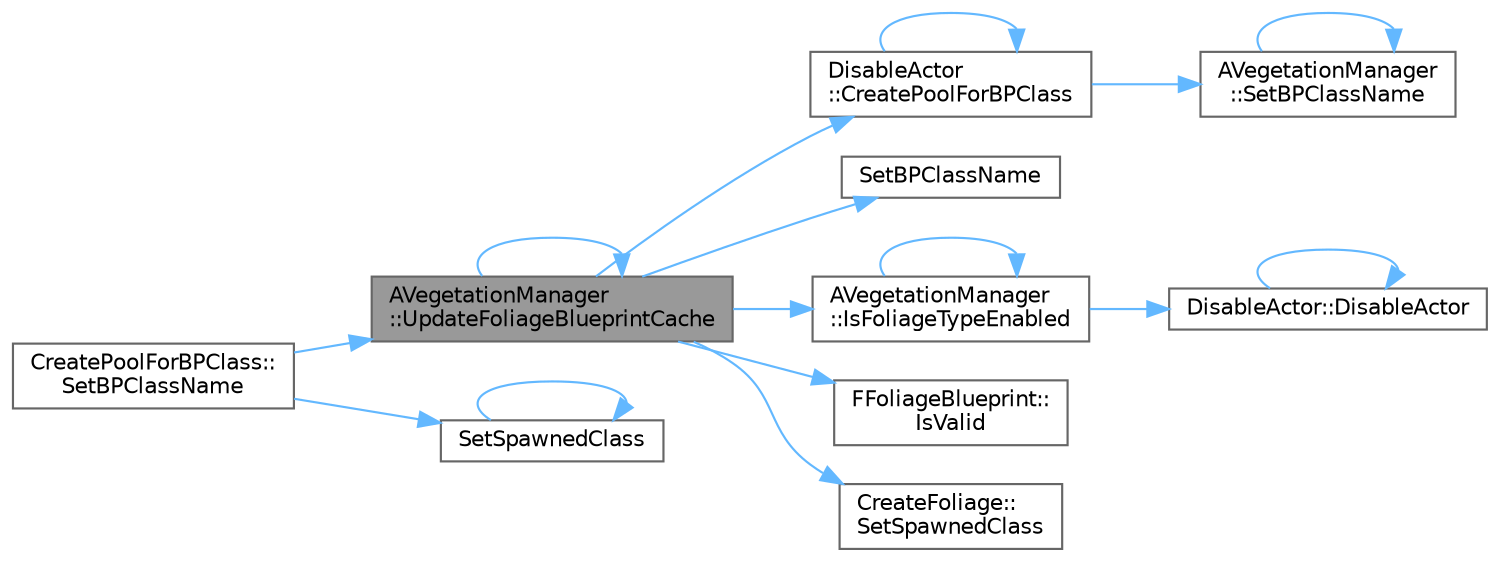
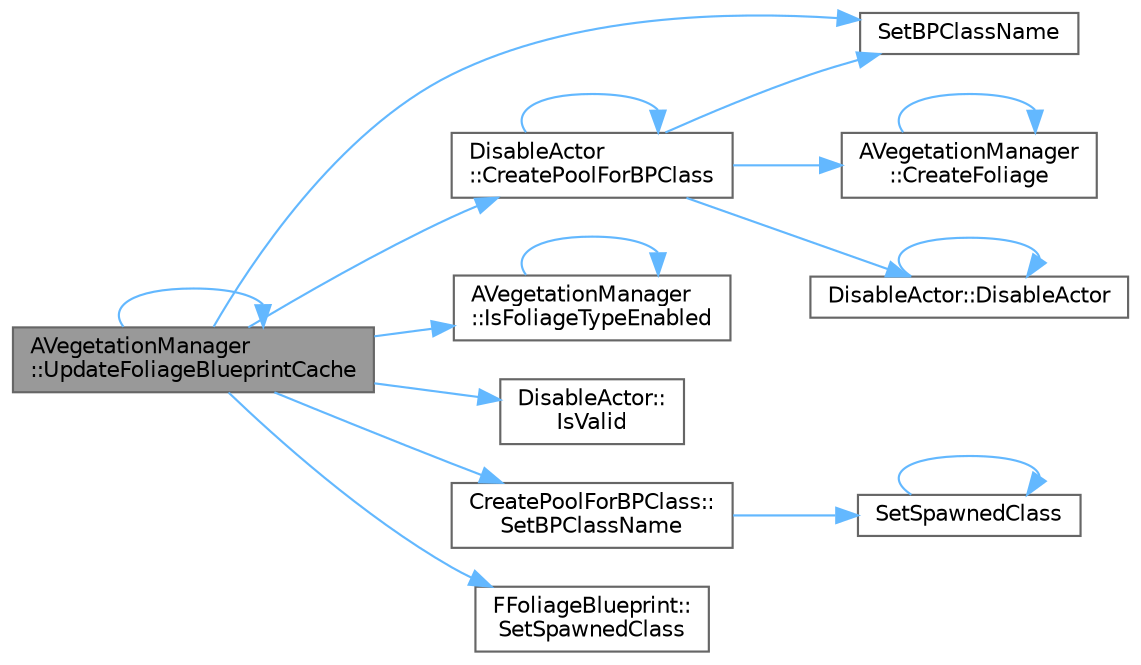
node "AVegetationManager ::SetBPClassName": label "AVegetationManager ::SetBPClassName" -> "AVegetationManager ::CreateFoliage"
edge "DisableActor ::CreatePoolForBPClass" -> "SetBPClassName": added
edge "AVegetationManager ::IsFoliageTypeEnabled" -> "DisableActor::DisableActor": now "DisableActor ::CreatePoolForBPClass" -> "DisableActor::DisableActor"
edge "CreatePoolForBPClass:: SetBPClassName" -> "AVegetationManager ::UpdateFoliageBlueprintCache": reversed
node "FFoliageBlueprint:: IsValid": label "FFoliageBlueprint:: IsValid" -> "DisableActor:: IsValid"
node "CreateFoliage:: SetSpawnedClass": label "CreateFoliage:: SetSpawnedClass" -> "FFoliageBlueprint:: SetSpawnedClass"
